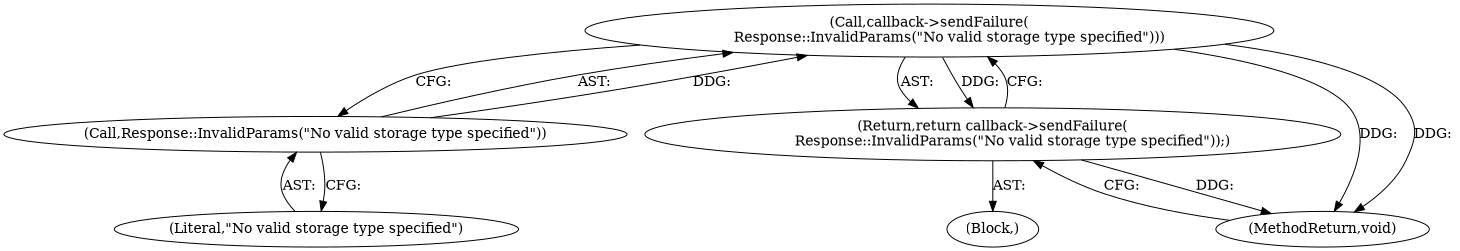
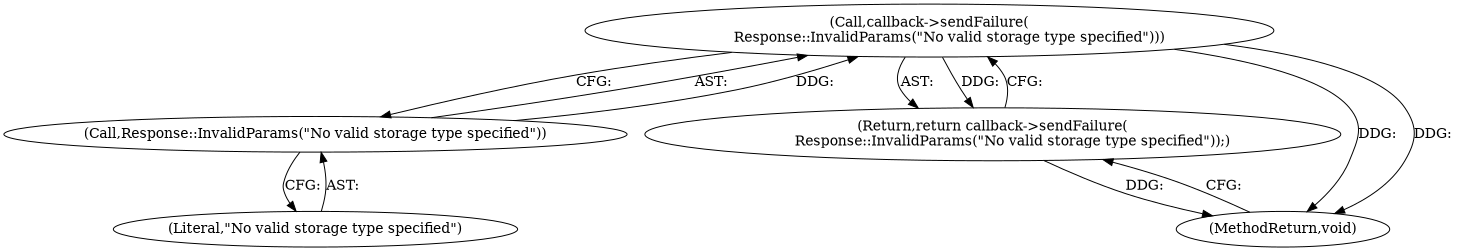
node "(Block,)": removed
